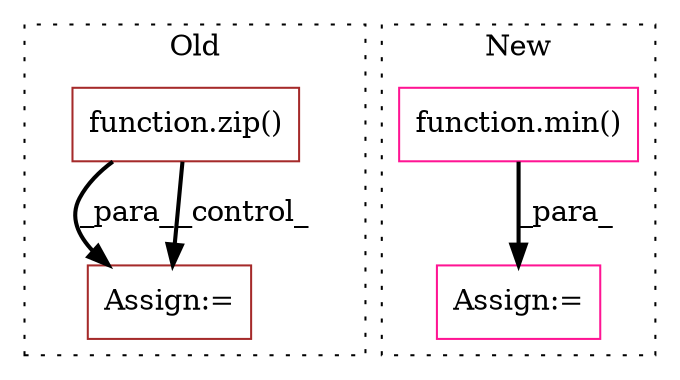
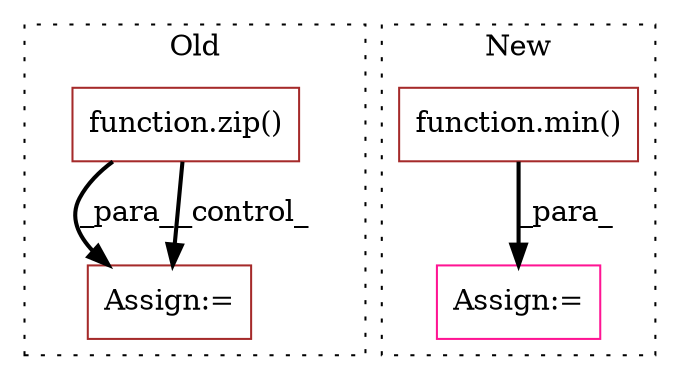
node "function.min()": color deeppink -> brown
